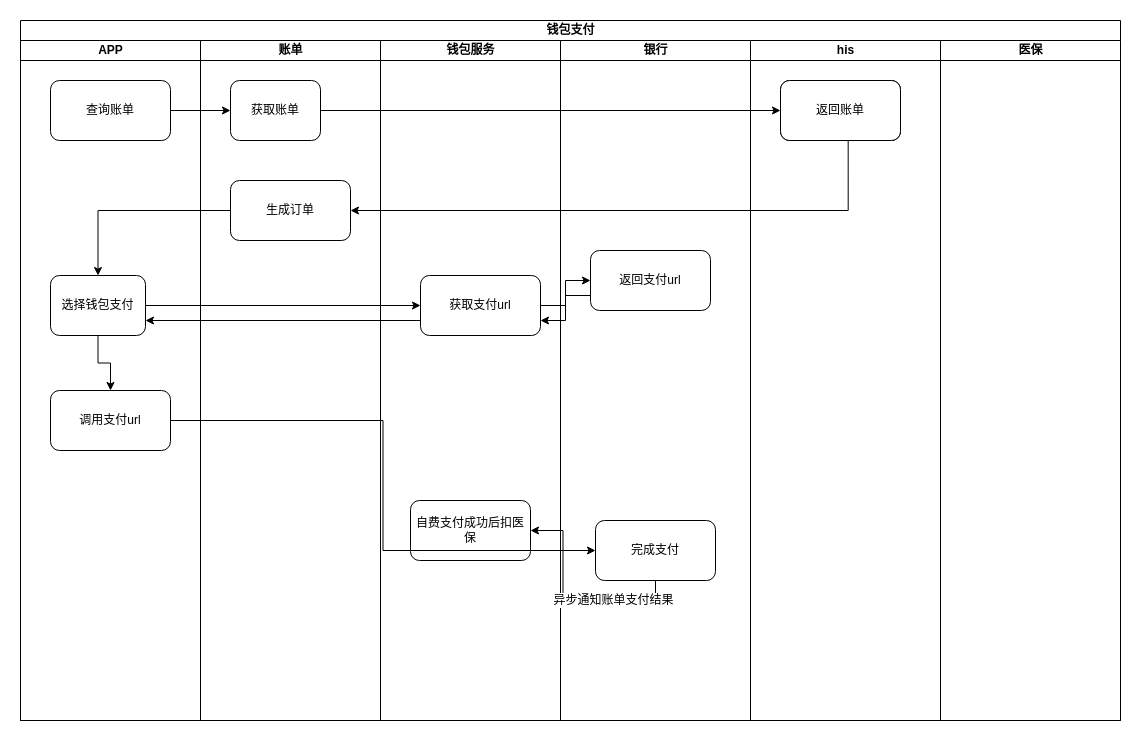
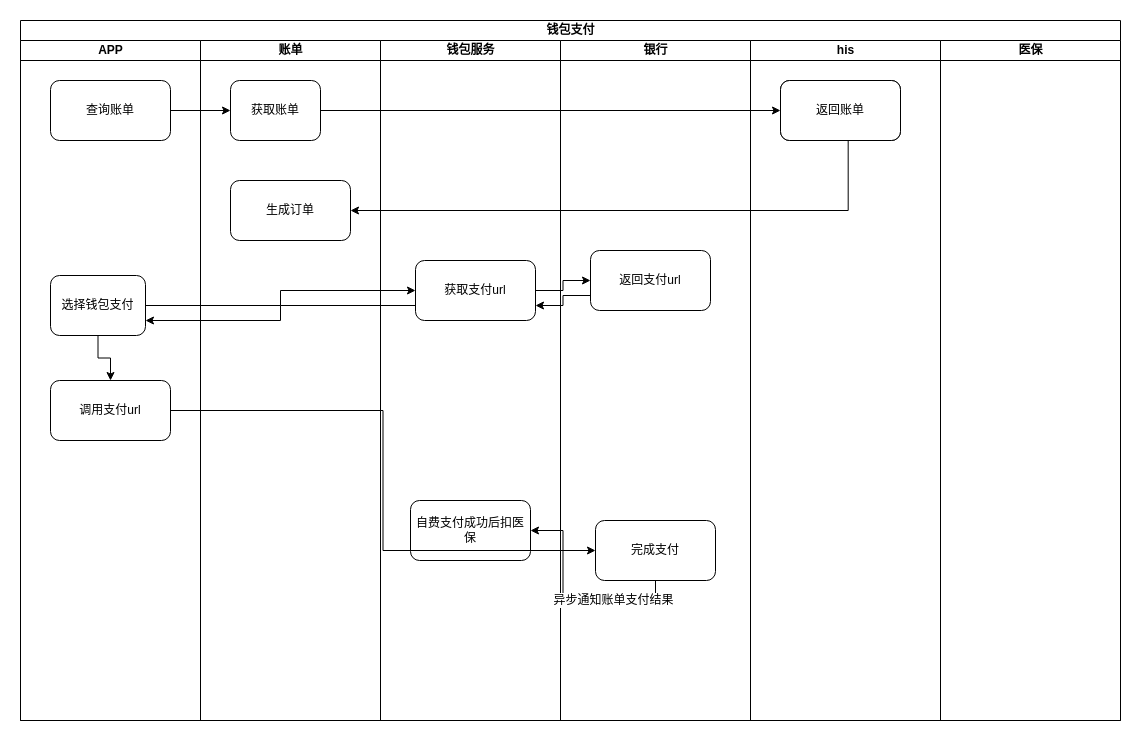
edge "生成订单" -> "选择钱包支付": removed
node "获取支付url": moved (481, 306) -> (476, 291)
node "调用支付url": moved (111, 421) -> (111, 411)
